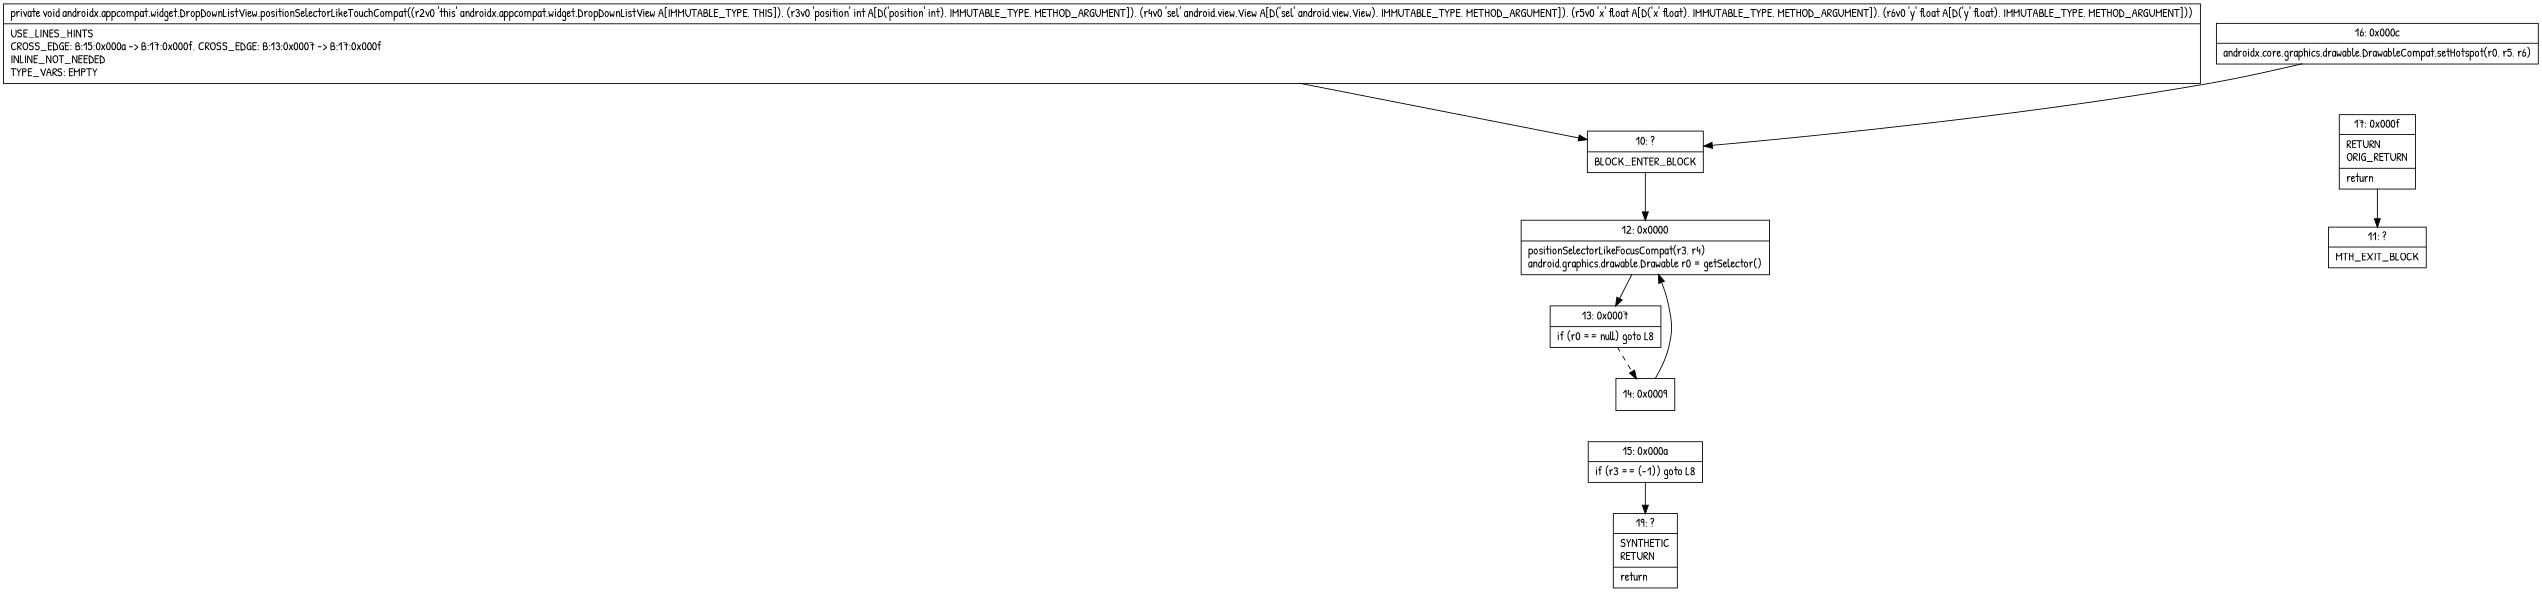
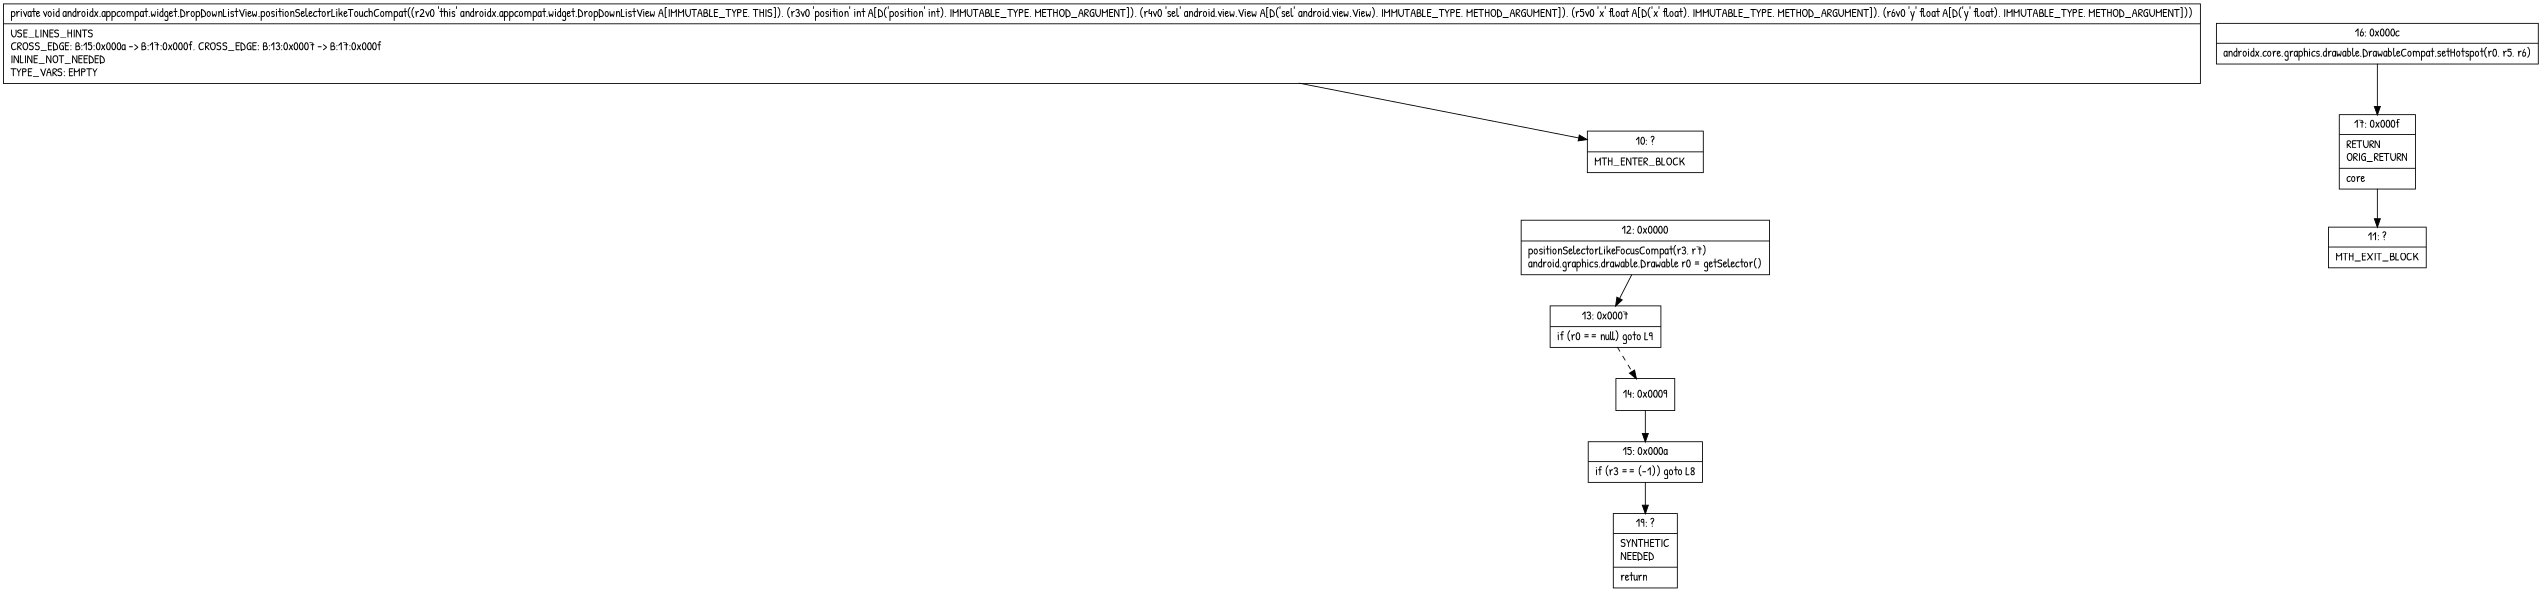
edge "16: 0x000c" -> "10: ?": now "16: 0x000c" -> "17: 0x000f"
node "10: ?": text "BLOCK_ENTER_BLOCK" -> "MTH_ENTER_BLOCK"
node "17: 0x000f": text "return" -> "core"
edge "10: ?" -> "12: 0x0000": removed
node "12: 0x0000": text "positionSelectorLikeFocusCompat(r3, r4)" -> "positionSelectorLikeFocusCompat(r3, r7)"
edge "14: 0x0009" -> "12: 0x0000": now "14: 0x0009" -> "15: 0x000a"
node "13: 0x0007": text "if (r0 == null) goto L8" -> "if (r0 == null) goto L9"
node "19: ?": text "RETURN" -> "NEEDED"
